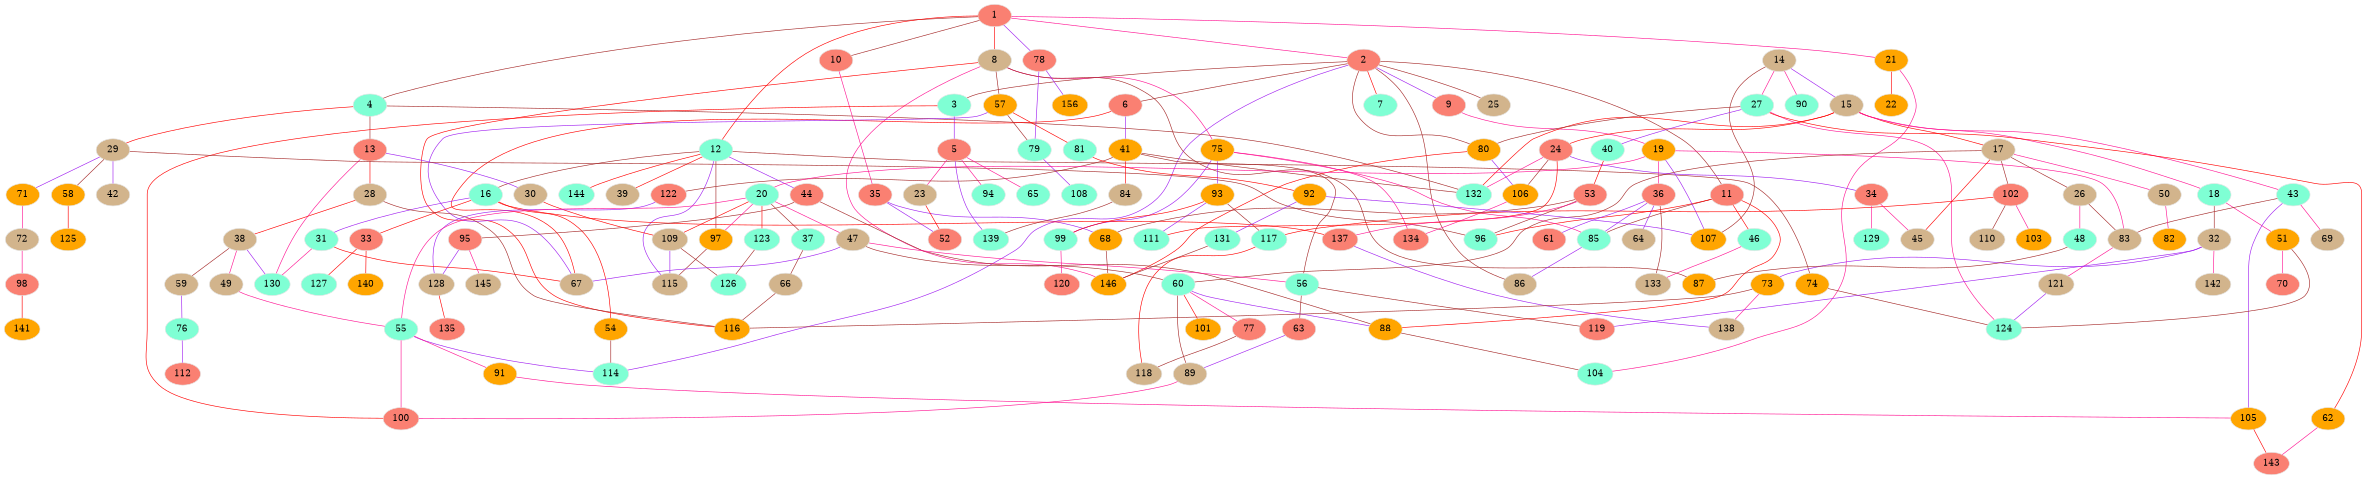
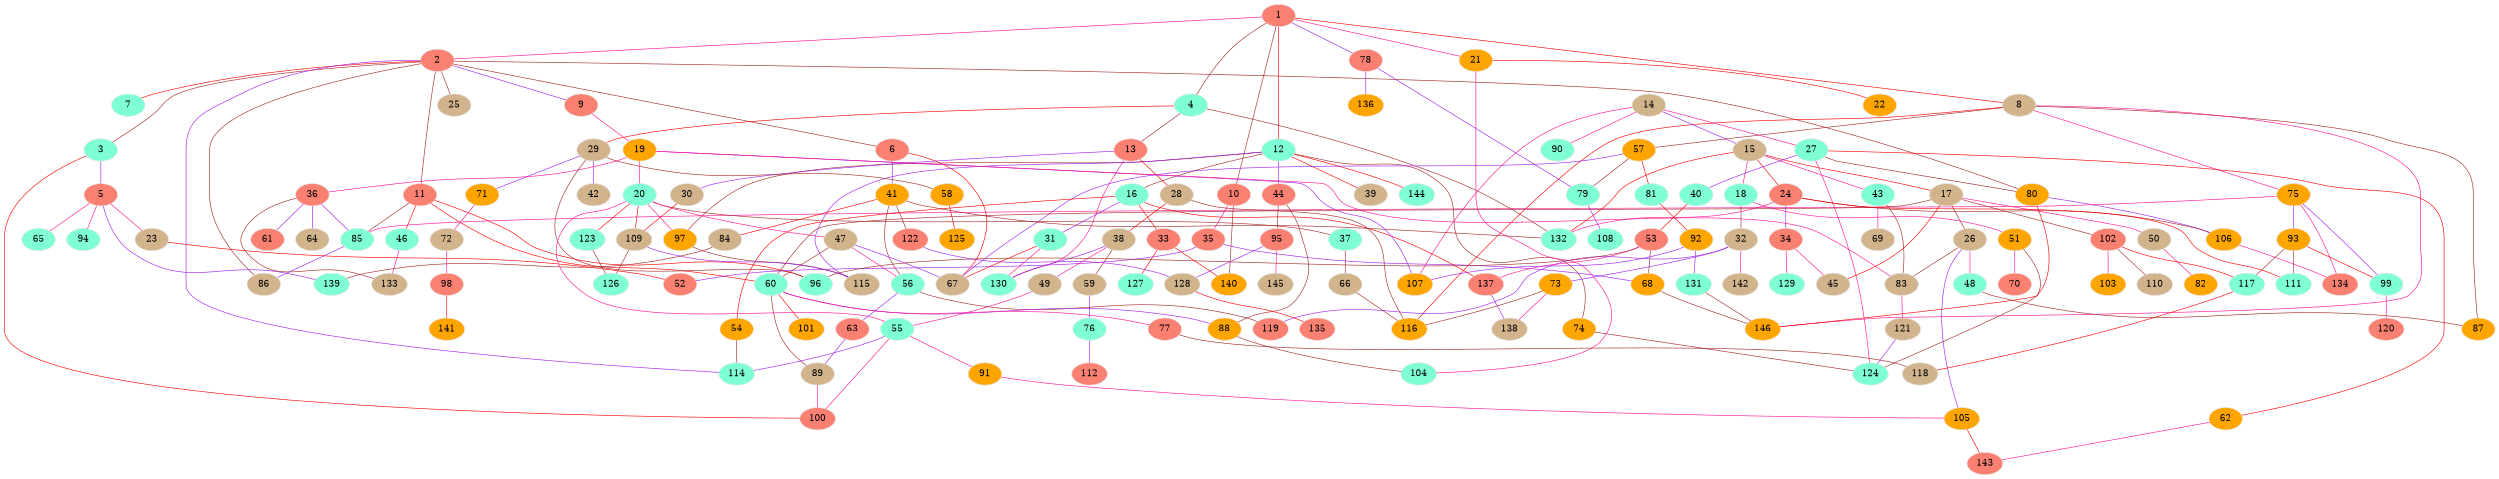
node "156": label "156" -> "136"
edge "14" -- "107": color brown -> deeppink
edge "93" -- "111": color purple -> brown
edge "10" -- "140": added
edge "43" -- "105": now "26" -- "105"
edge "56" -- "63": color brown -> purple
edge "11" -- "88": now "11" -- "60"
